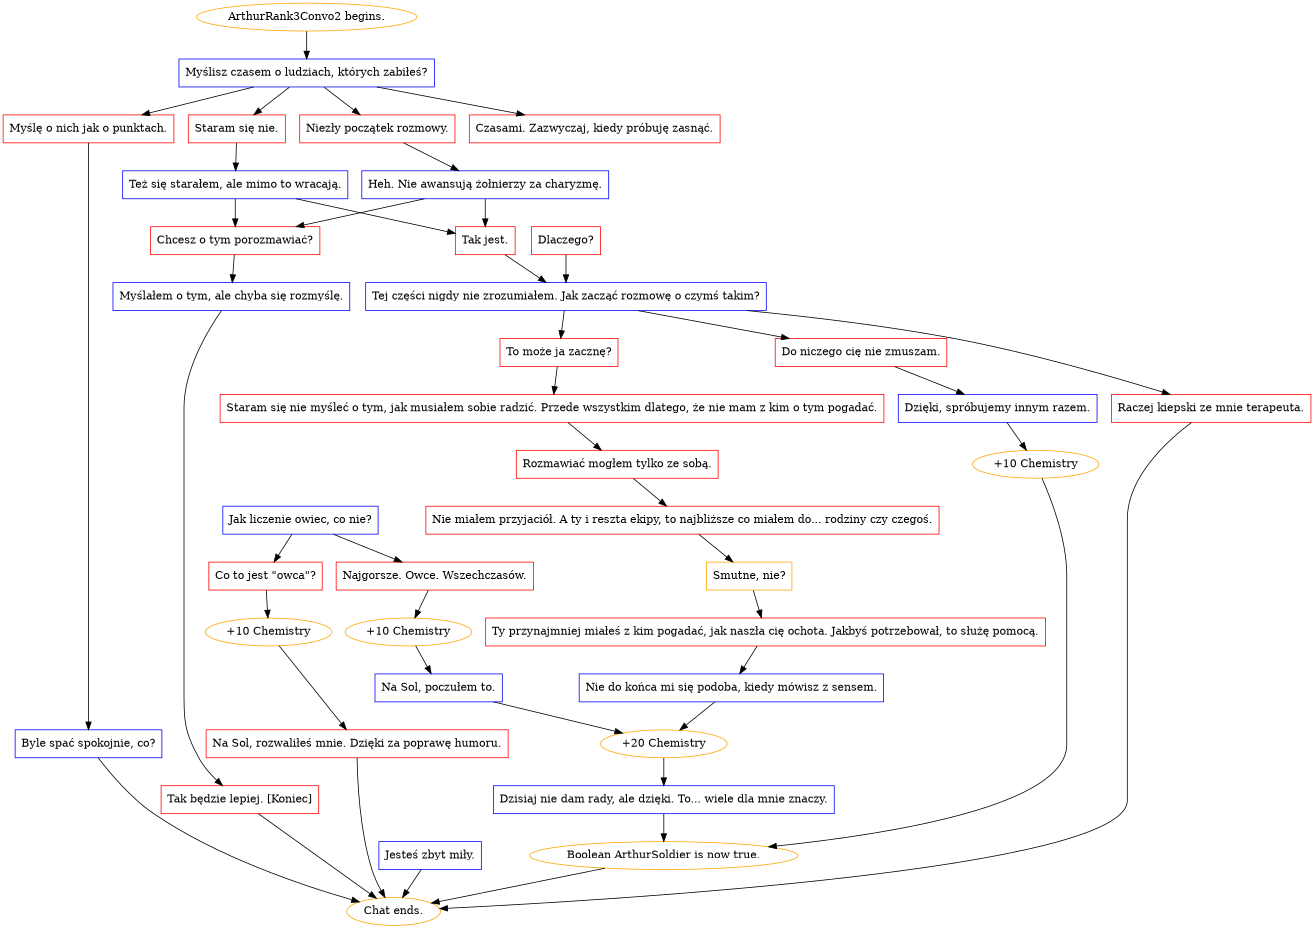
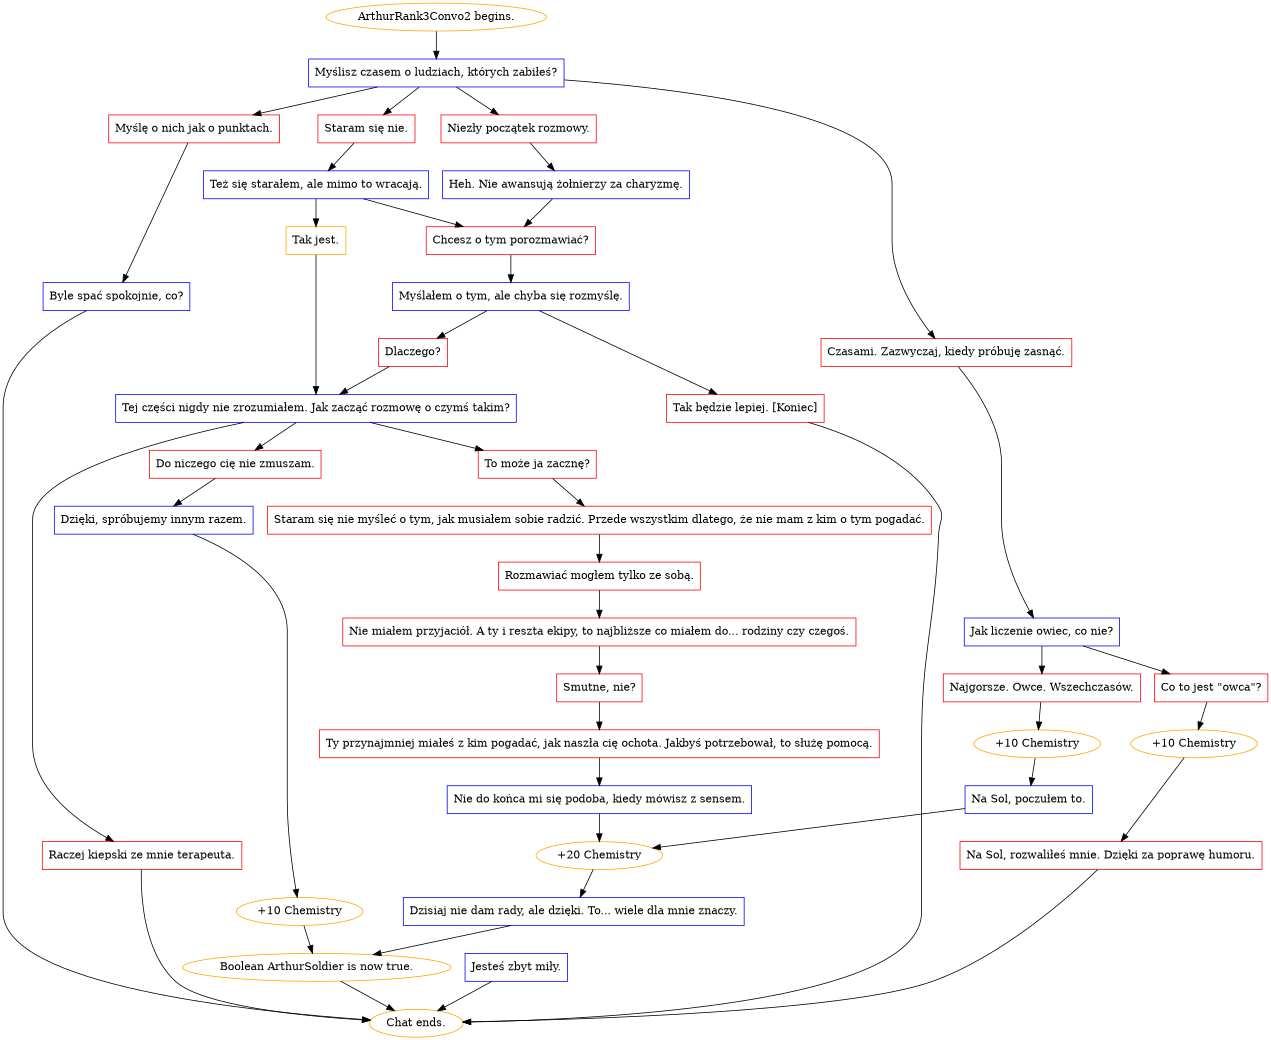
edge "Heh. Nie awansują żołnierzy za charyzmę." -> "Tak jest.": removed
node "Tak jest.": color red -> orange
edge "Myślałem o tym, ale chyba się rozmyślę." -> "Dlaczego?": added
edge "Czasami. Zazwyczaj, kiedy próbuję zasnąć." -> "Jak liczenie owiec, co nie?": added
node "Smutne, nie?": color orange -> red
